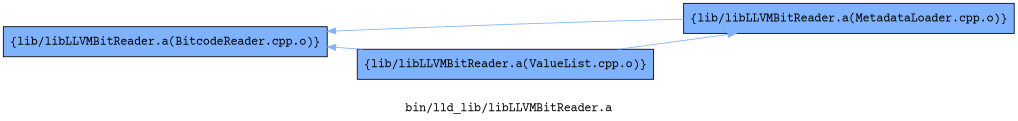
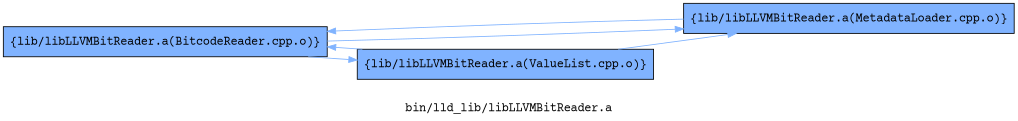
edge "{lib/libLLVMBitReader.a(BitcodeReader.cpp.o)}" -> "{lib/libLLVMBitReader.a(MetadataLoader.cpp.o)}": added
edge "{lib/libLLVMBitReader.a(BitcodeReader.cpp.o)}" -> "{lib/libLLVMBitReader.a(ValueList.cpp.o)}": added
